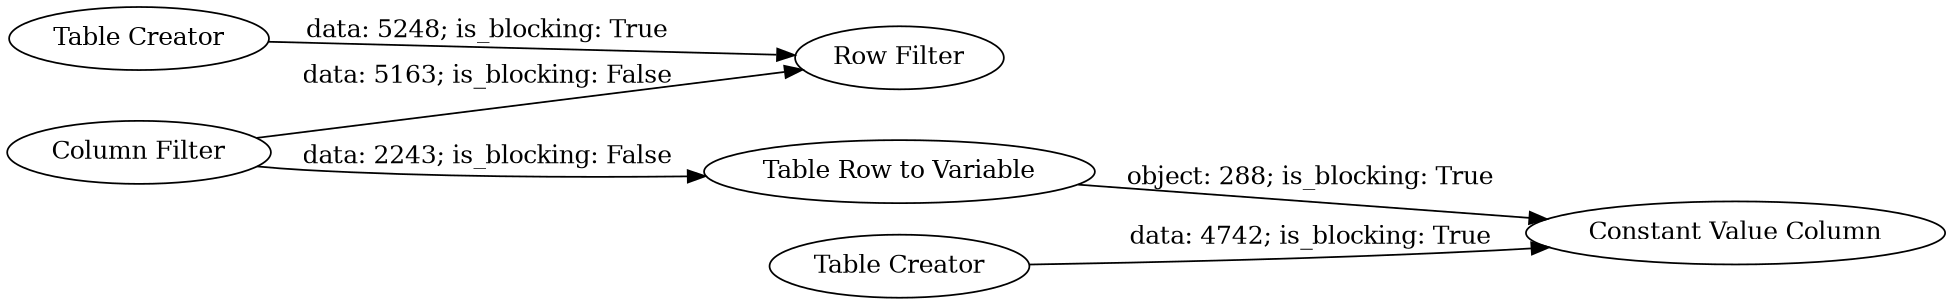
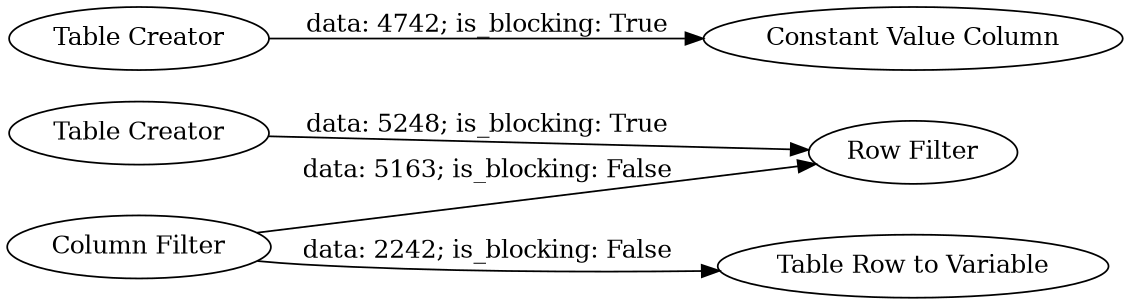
edge "Column Filter" -> "Table Row to Variable": label "data: 2243; is_blocking: False" -> "data: 2242; is_blocking: False"
edge "Table Row to Variable" -> "Constant Value Column": removed, label "object: 288; is_blocking: True"
